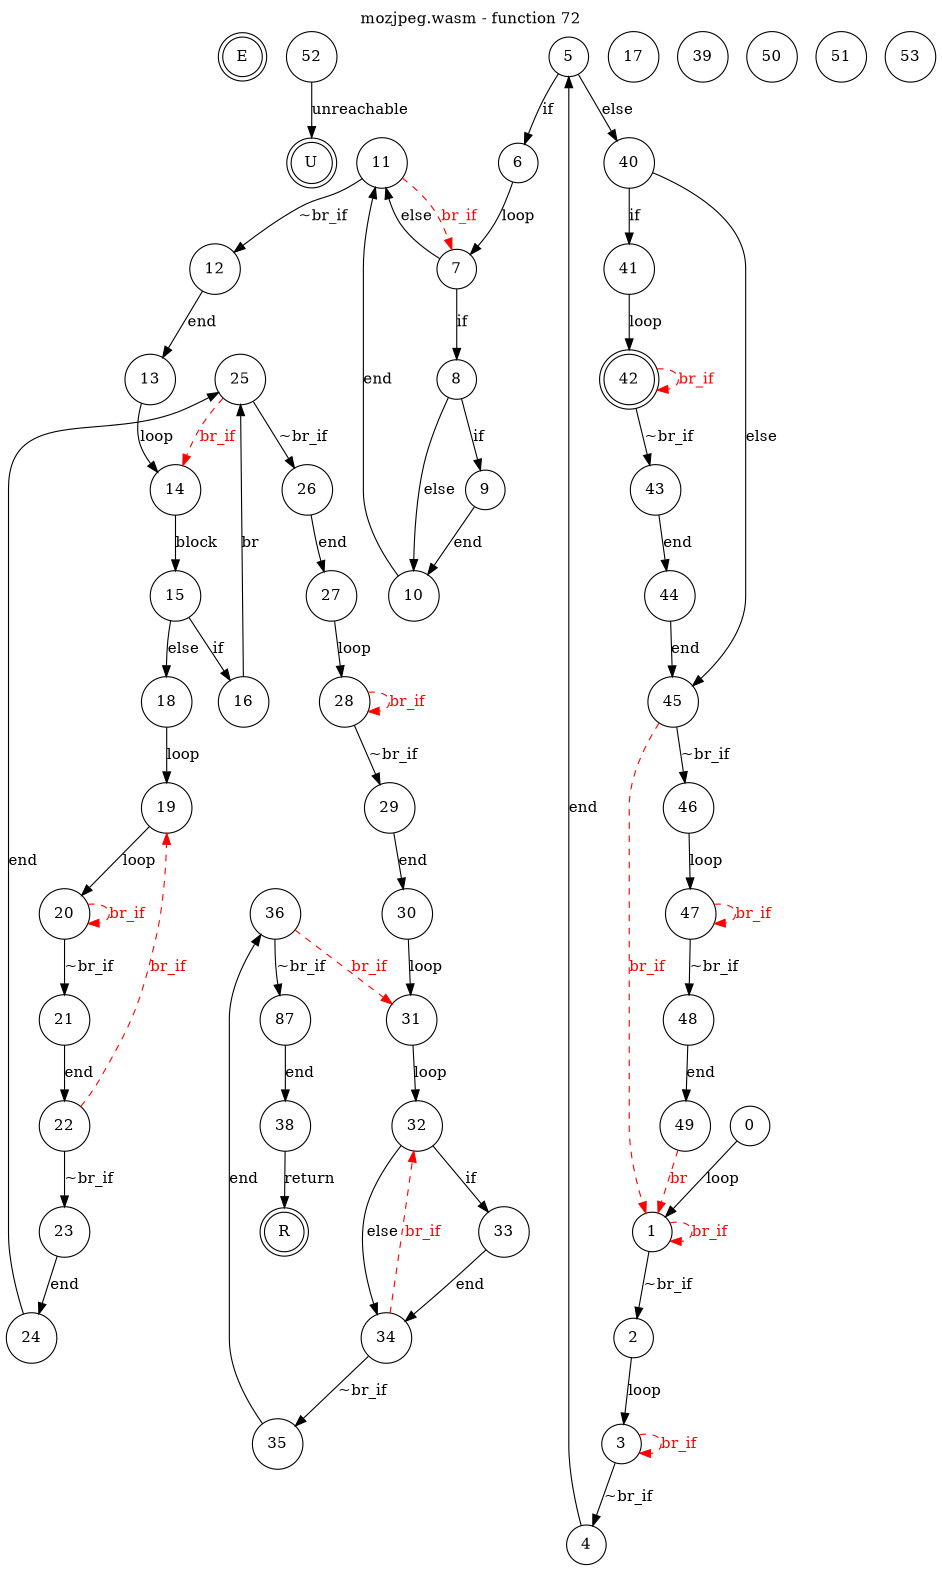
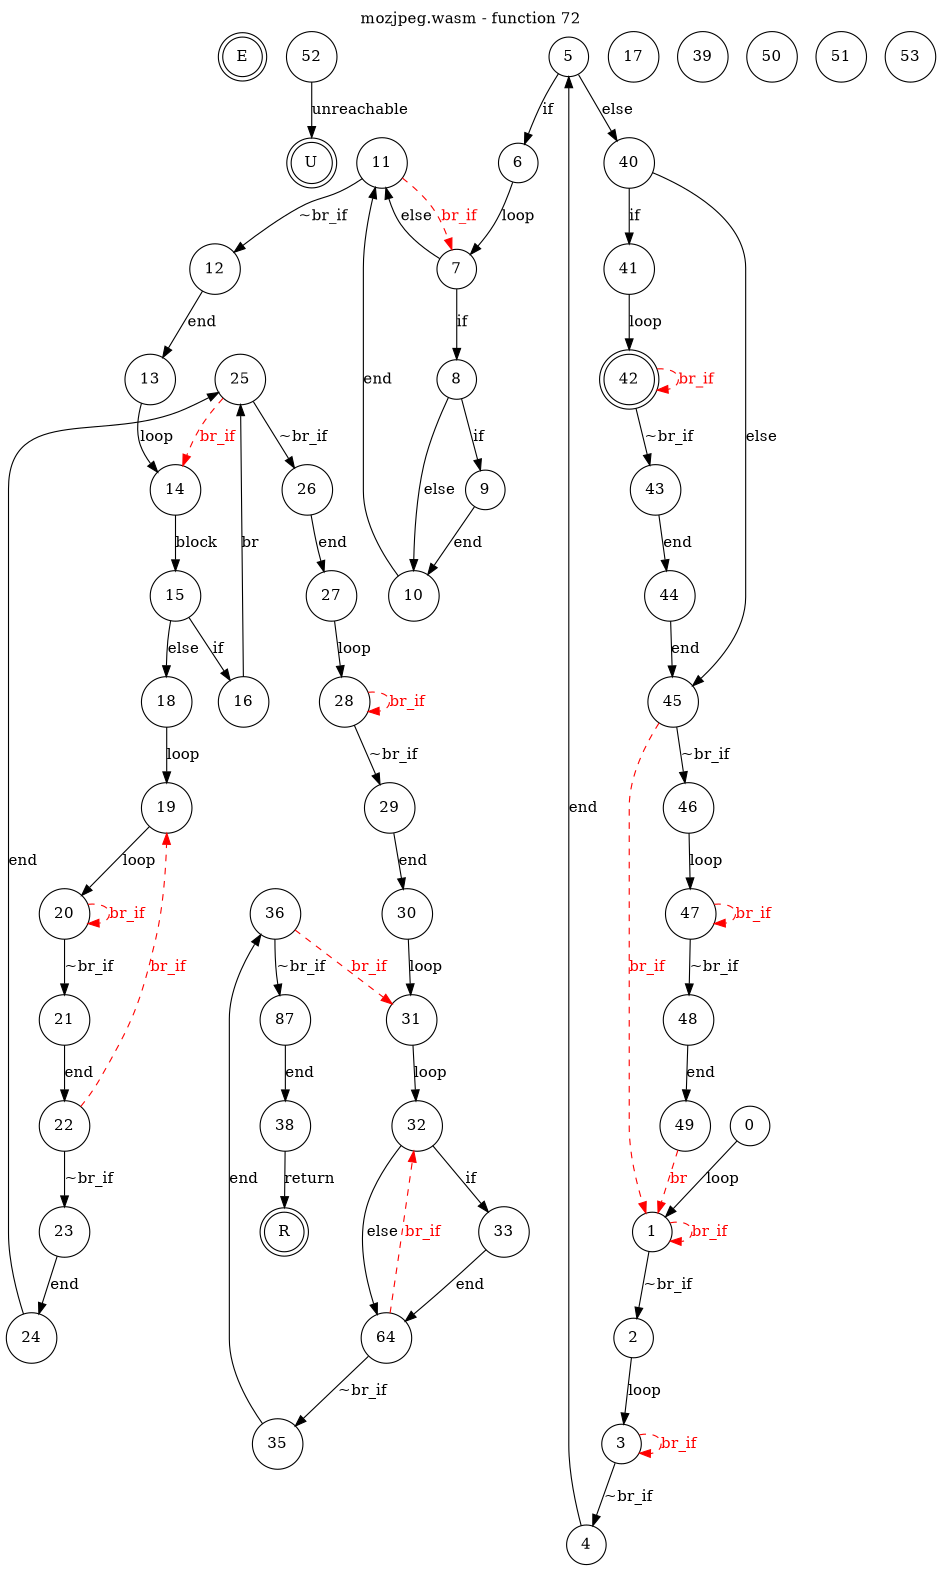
node "34": label "34" -> "64"
